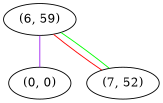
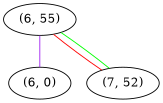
node "(6, 59)": label "(6, 59)" -> "(6, 55)"
node "(0, 0)": label "(0, 0)" -> "(6, 0)"
